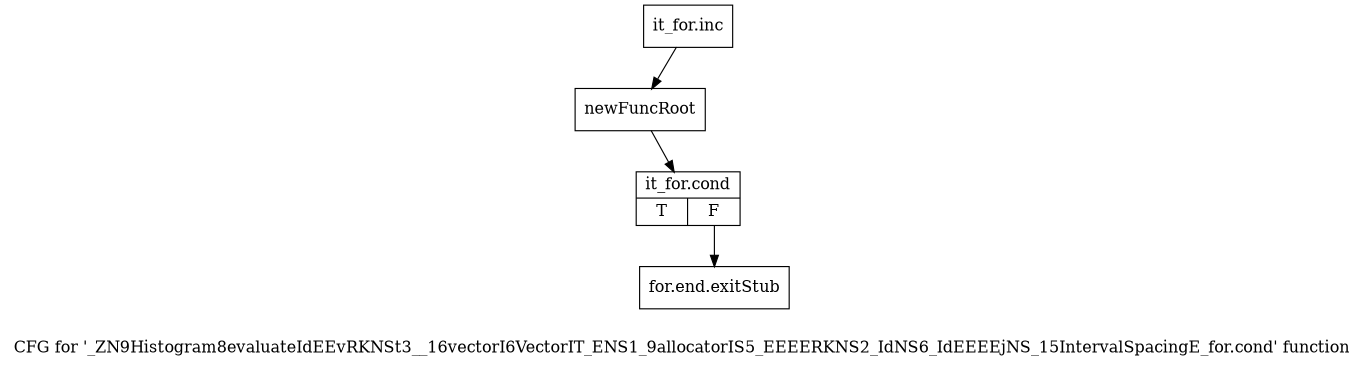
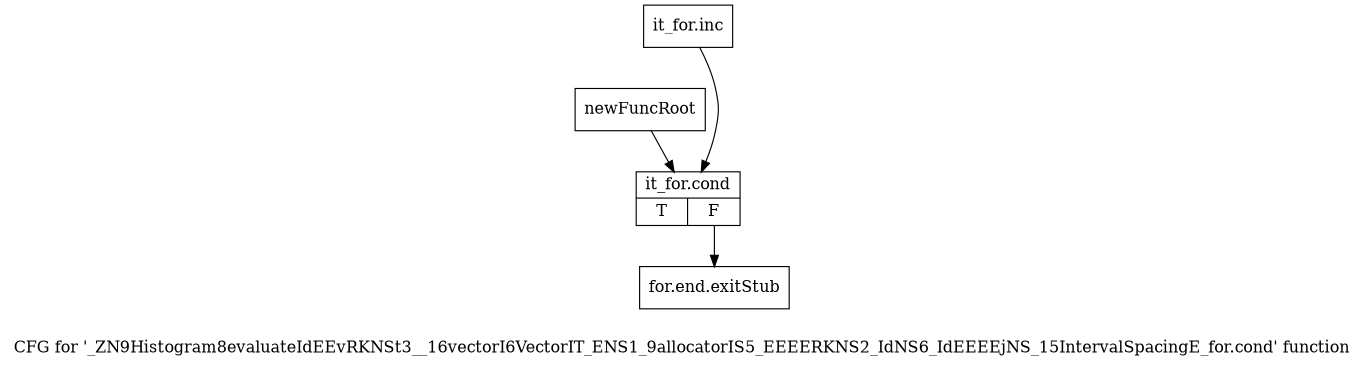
edge "it_for.inc" -> "newFuncRoot": now "it_for.inc" -> "it_for.cond"
